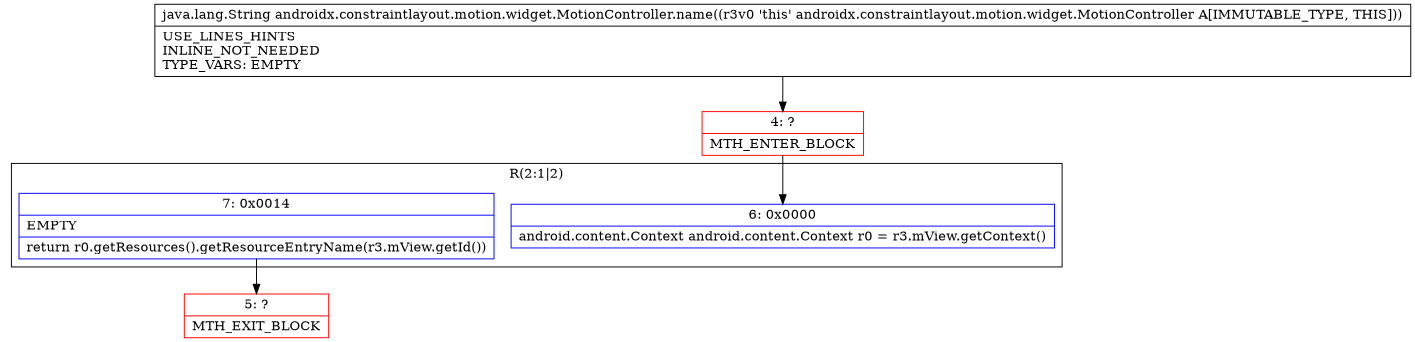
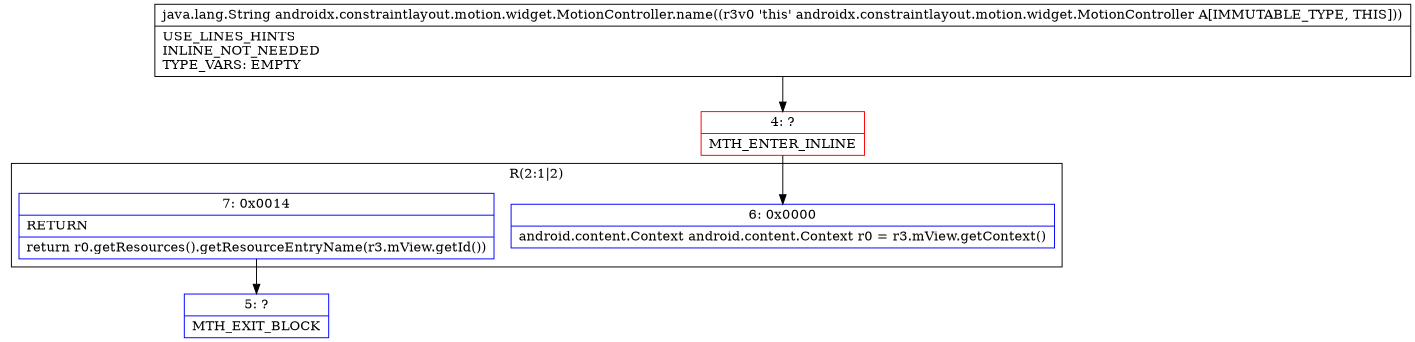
node "4: ?": text "MTH_ENTER_BLOCK" -> "MTH_ENTER_INLINE"
node "7: 0x0014": text "EMPTY" -> "RETURN"
node "5: ?": color red -> blue
